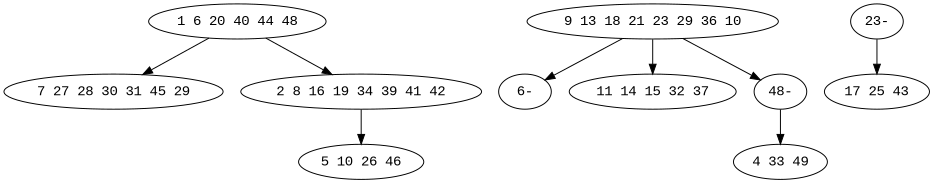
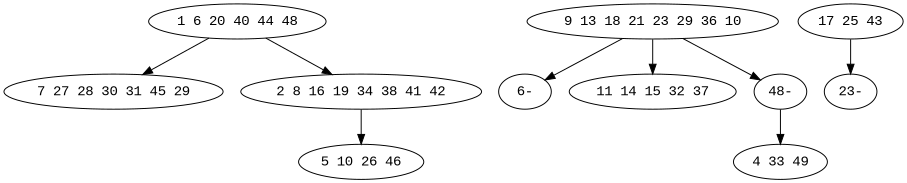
edge "23-" -> "17 25 43": reversed
node "2 8 16 19 34 39 41 42": label "2 8 16 19 34 39 41 42" -> "2 8 16 19 34 38 41 42"
